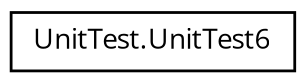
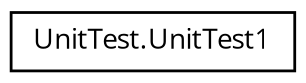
node "UnitTest.UnitTest6": label "UnitTest.UnitTest6" -> "UnitTest.UnitTest1"
